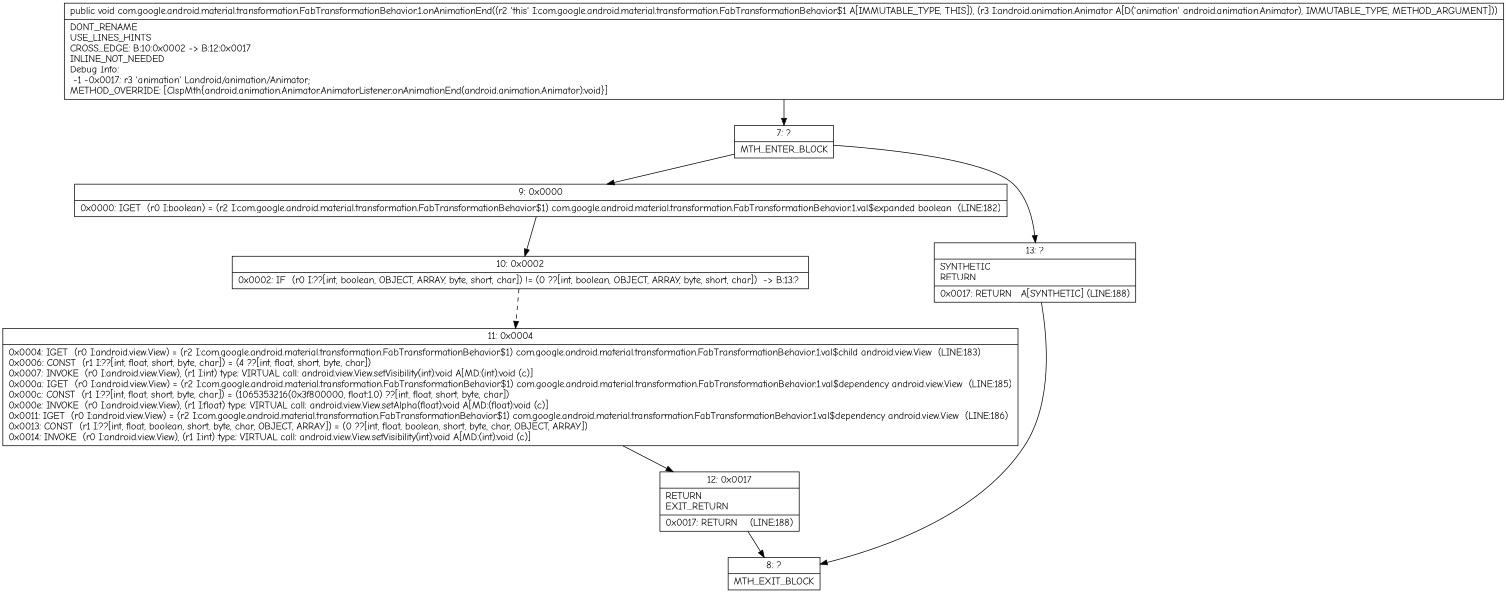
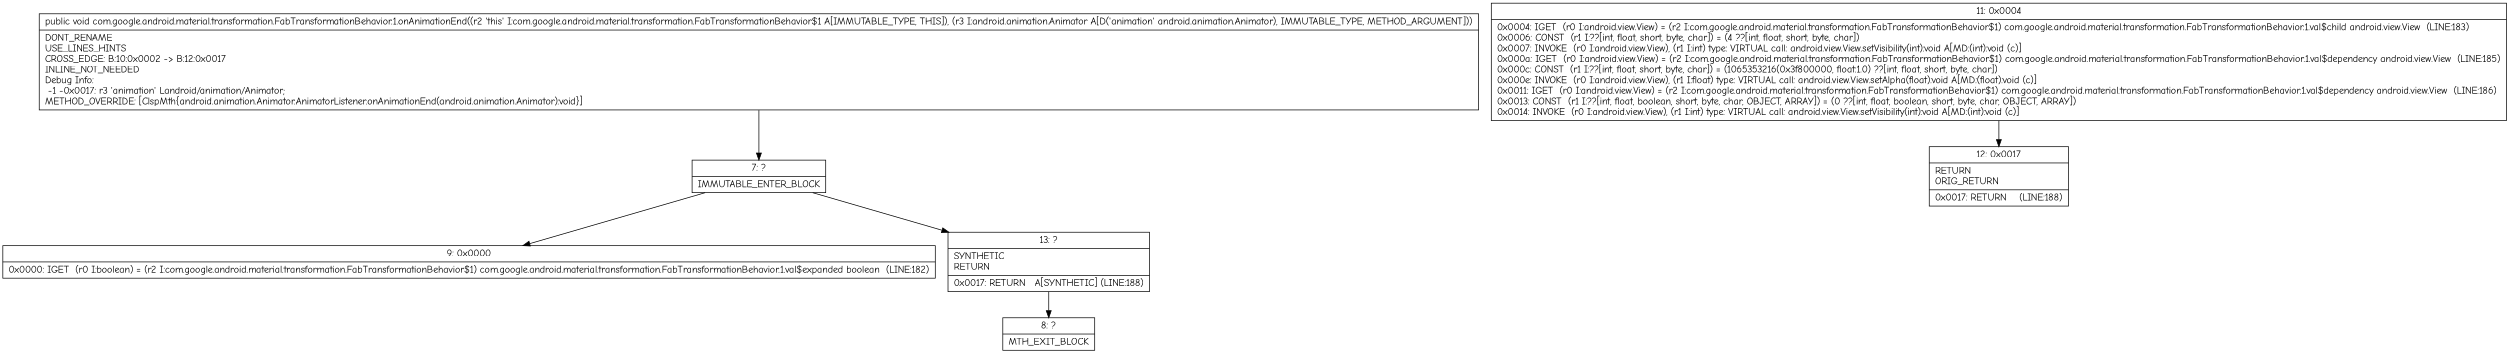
node "7: ?": text "MTH_ENTER_BLOCK" -> "IMMUTABLE_ENTER_BLOCK"
node "10: 0x0002": removed
node "12: 0x0017": text "EXIT_RETURN" -> "ORIG_RETURN"
edge "12: 0x0017" -> "8: ?": removed
